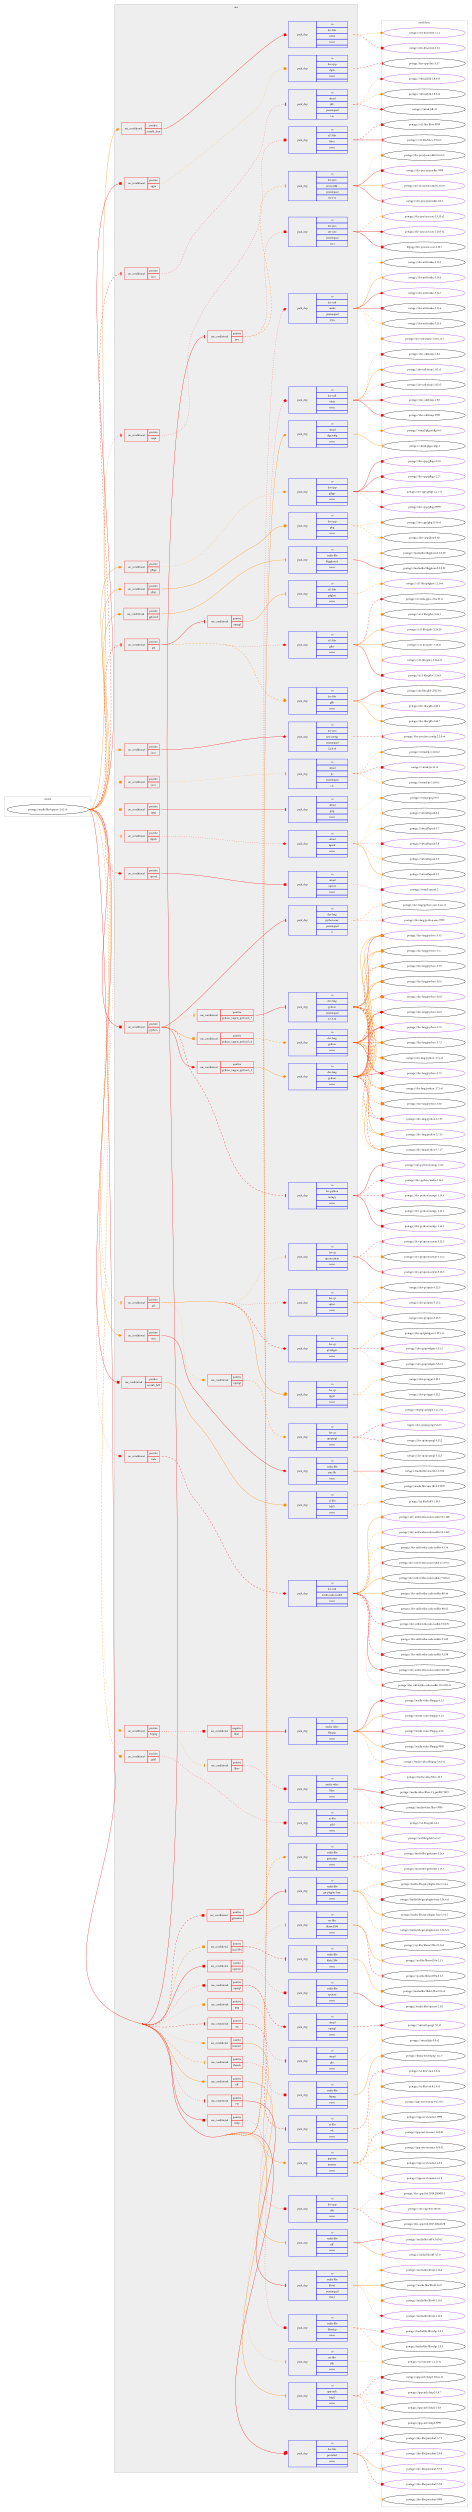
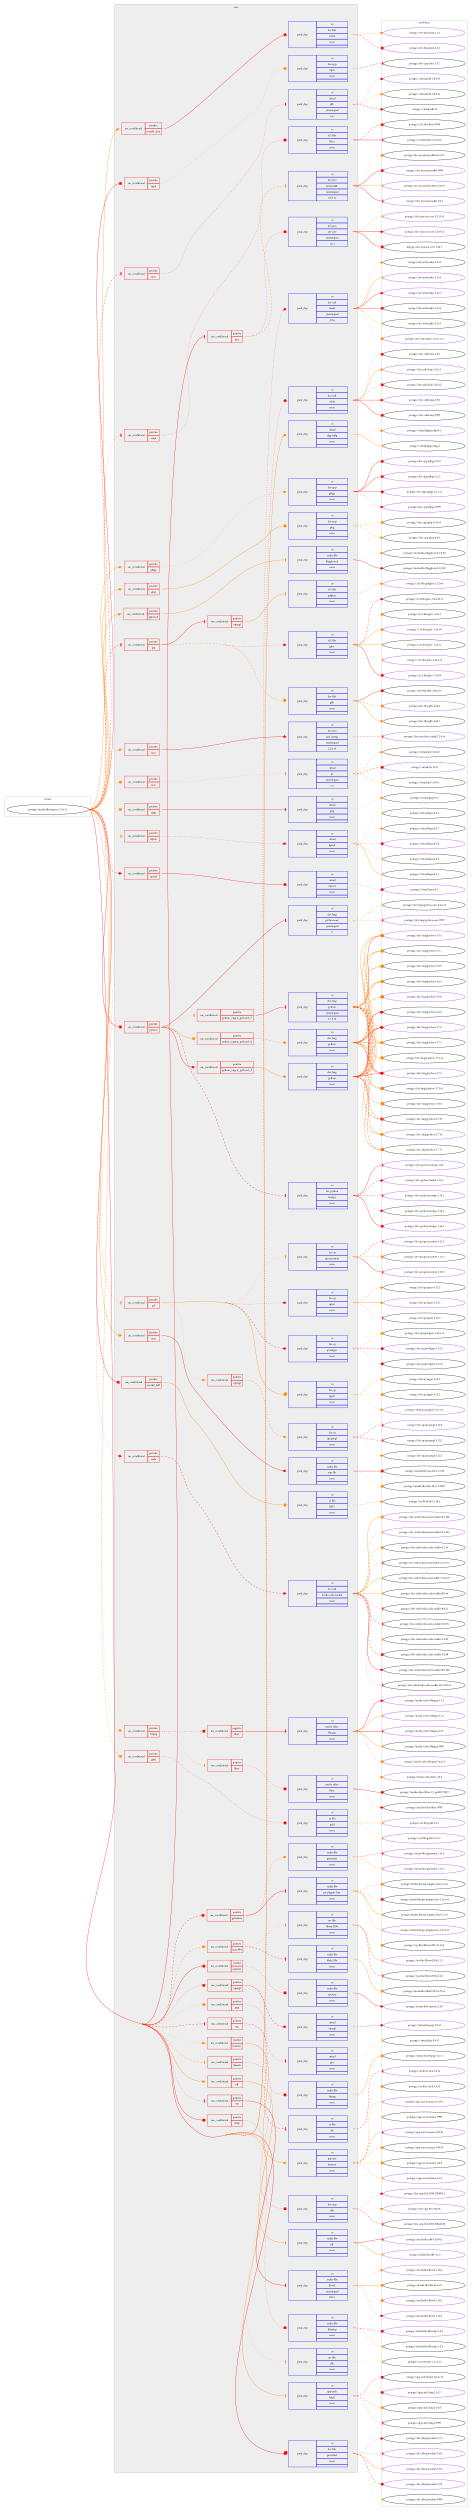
node "portage://dev-lang/python-2.7.15": color purple -> black
node "targets://dev-qt/qtopengl-5.12.5": label "targets://dev-qt/qtopengl-5.12.5" -> "portage://dev-qt/qtopengl-5.12.5"
